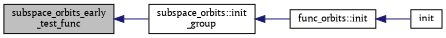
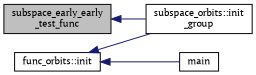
node "subspace_orbits_early _test_func": label "subspace_orbits_early _test_func" -> "subspace_early_early _test_func"
edge "func_orbits::init" -> "subspace_orbits::init _group": reversed
node "init": label "init" -> "main"
